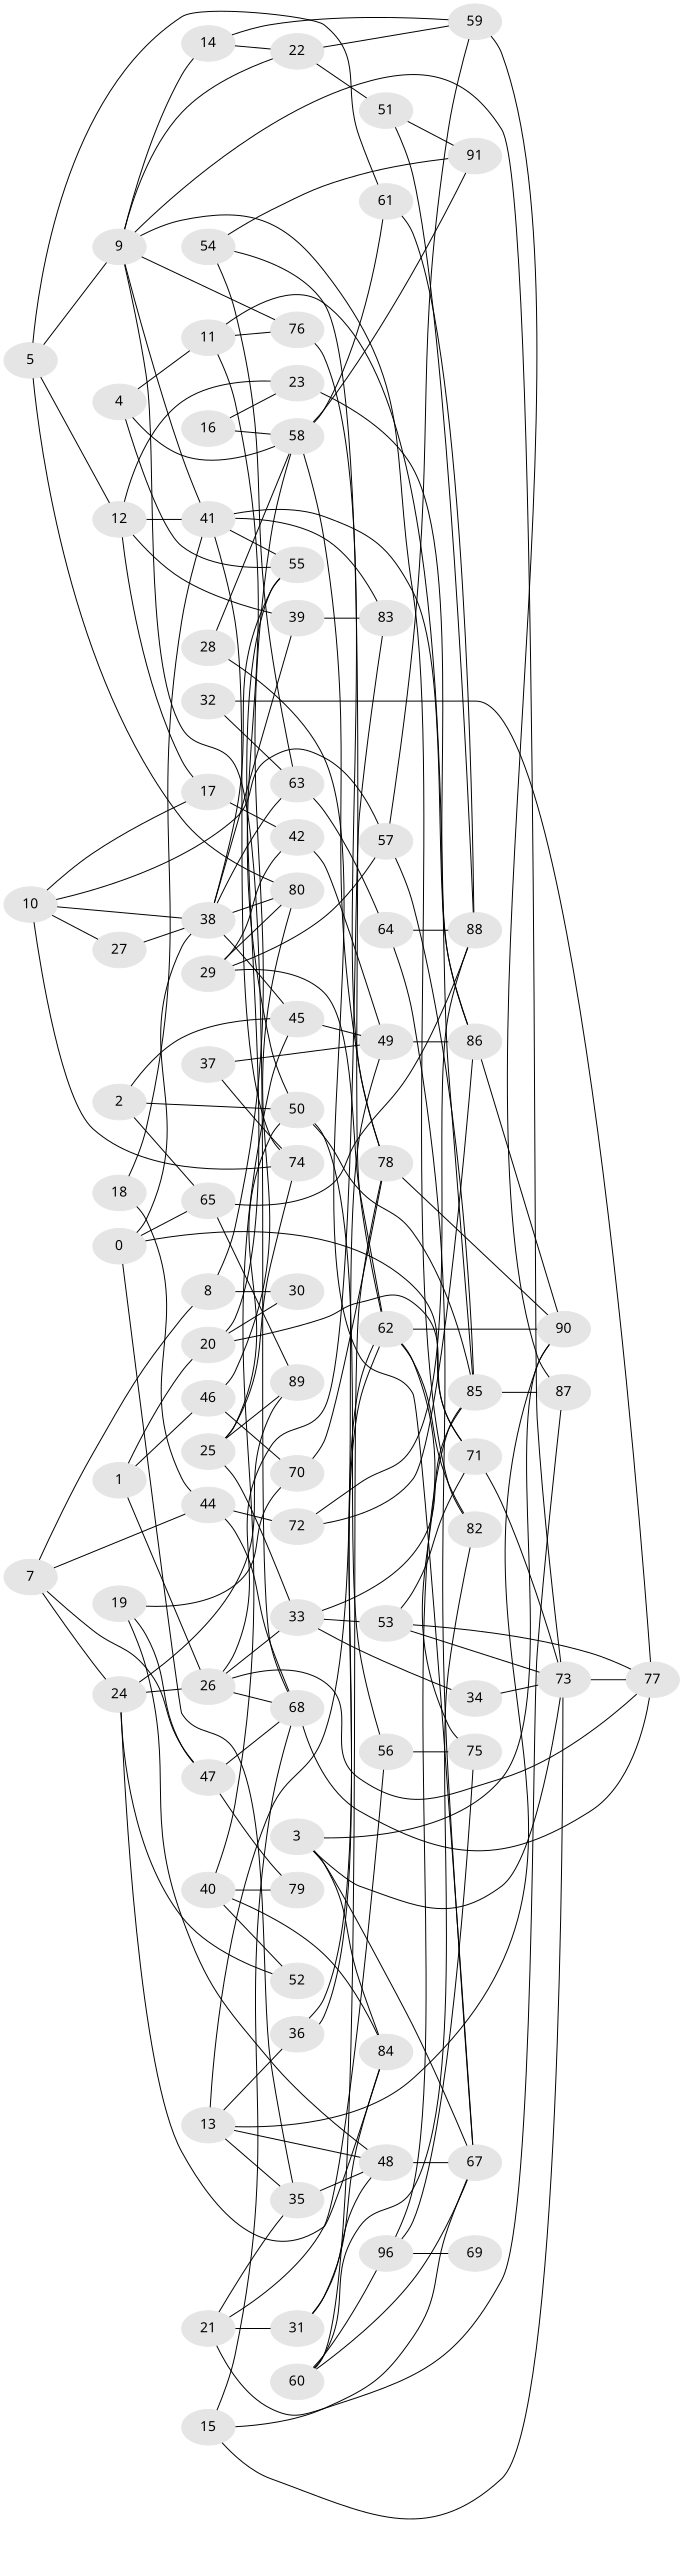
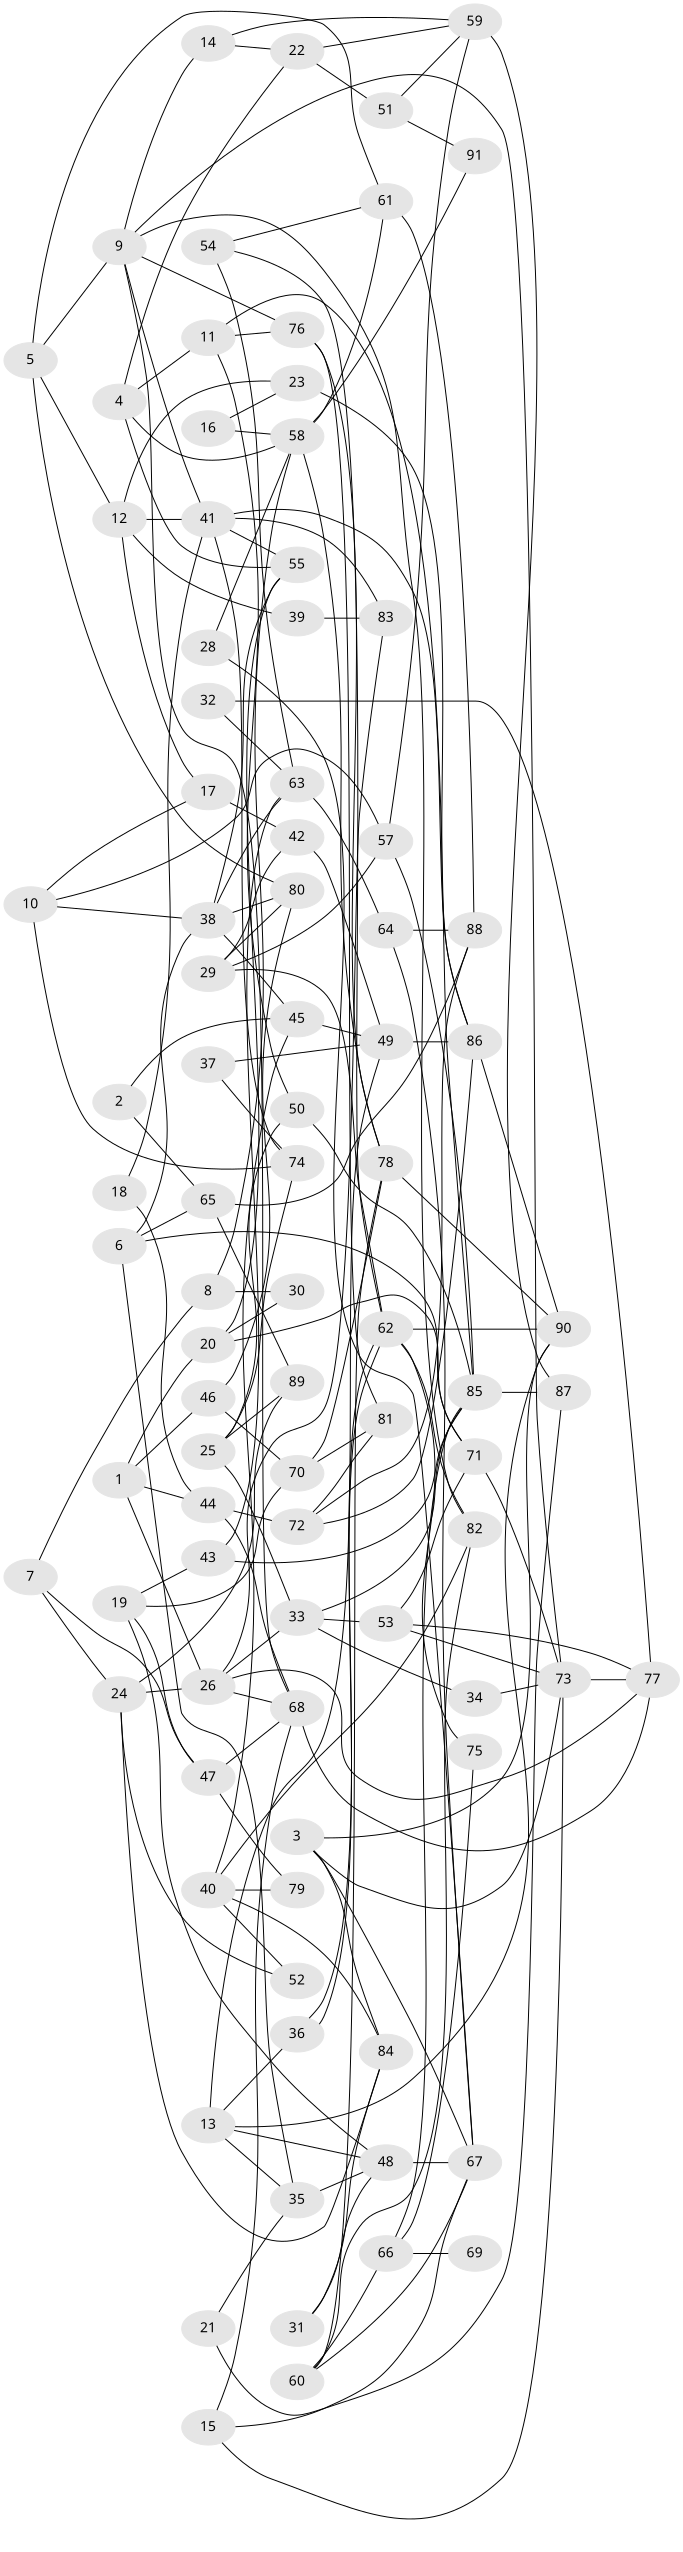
edge "22" -- "9": now "22" -- "4"
edge "91" -- "54": now "61" -- "54"
edge "51" -- "88": now "51" -- "59"
edge "39" -- "38": removed
node "27": removed
edge "2" -- "50": removed
node "0": label "0" -> "6"
node "81": added
edge "44" -- "7": now "44" -- "1"
node "43": added
edge "82" -- "40": added
node "56": removed
node "96": label "96" -> "66"
edge "21" -- "31": removed
